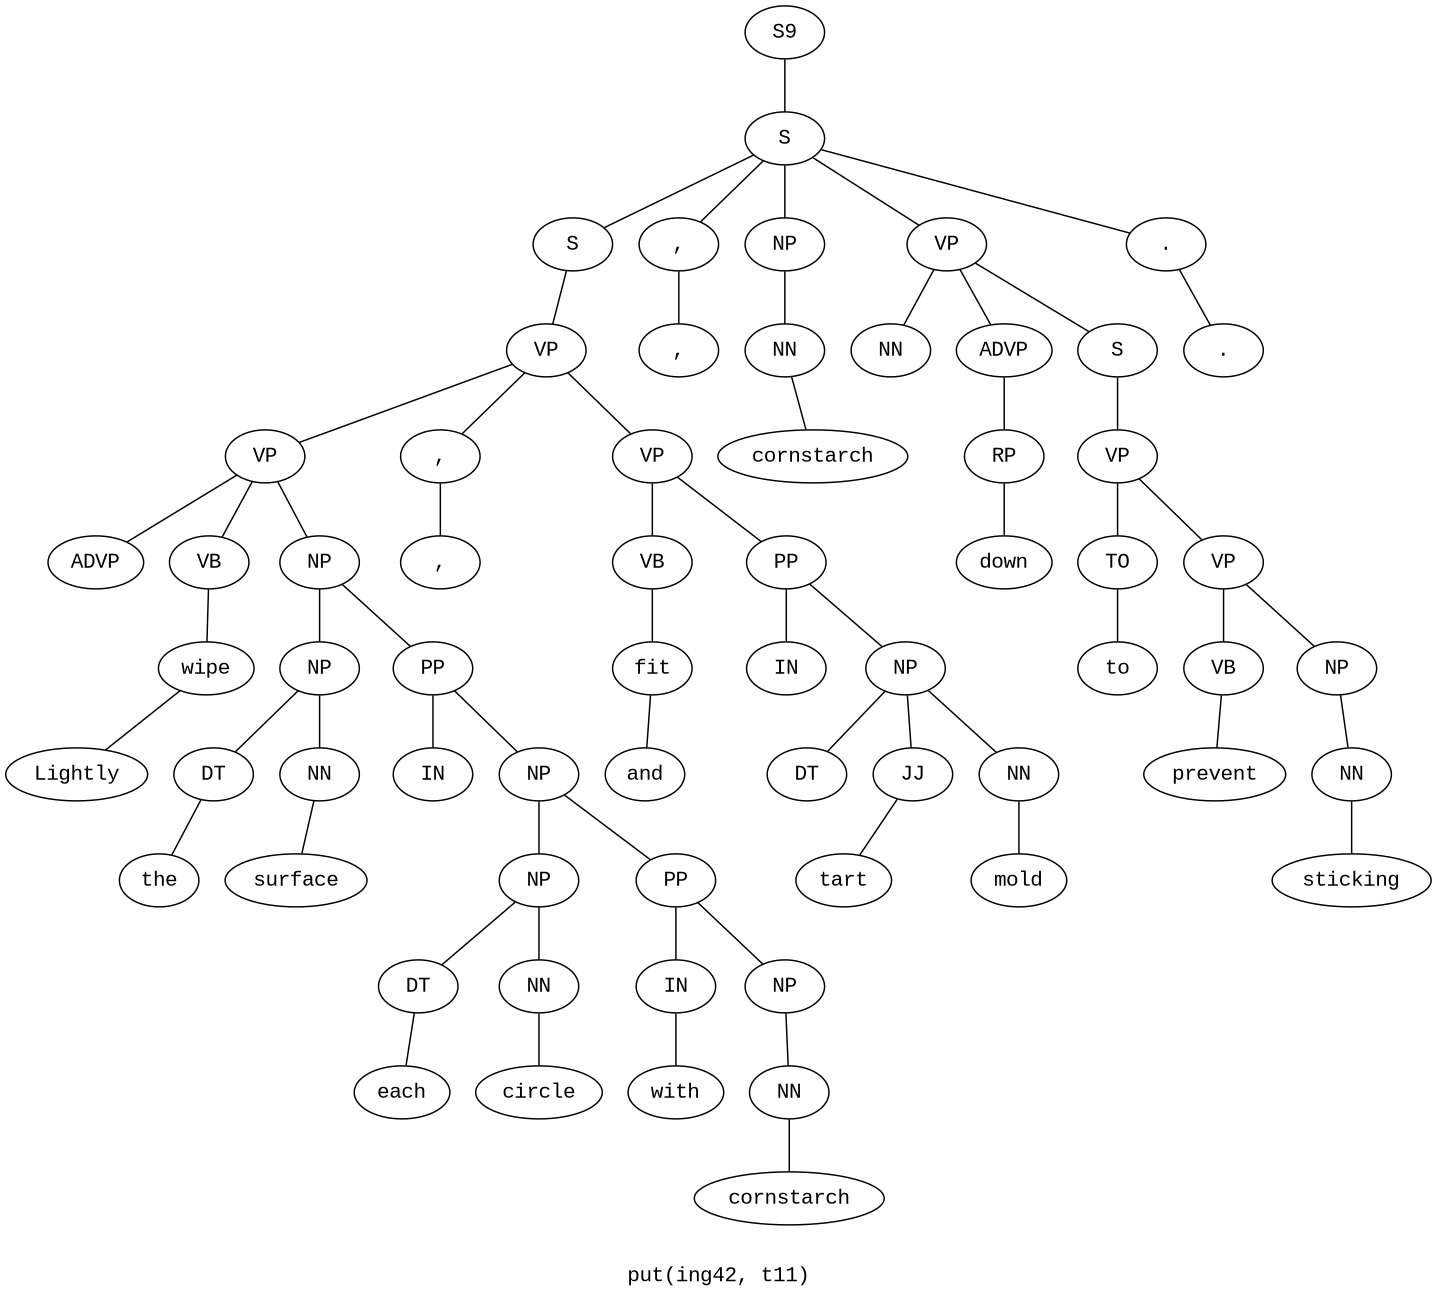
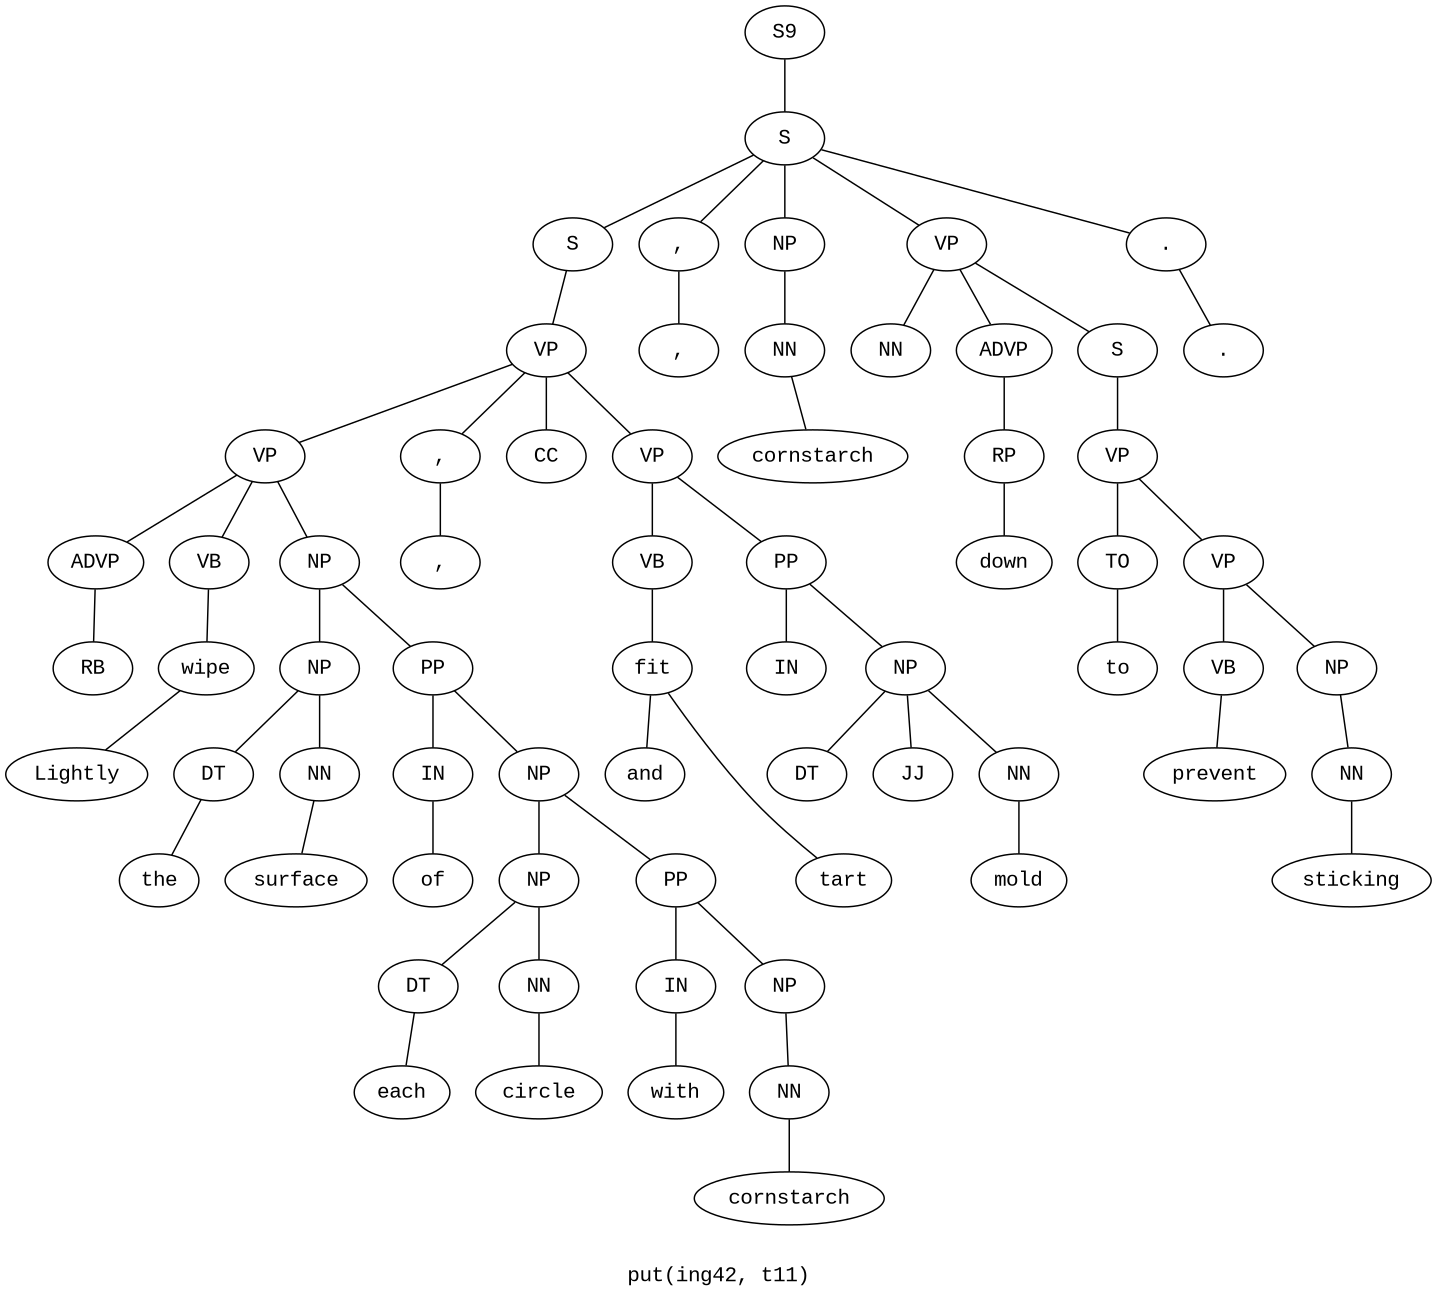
node "CC": added
node "RB": added
edge "JJ" -- "tart": now "fit" -- "tart"
node "of": added
